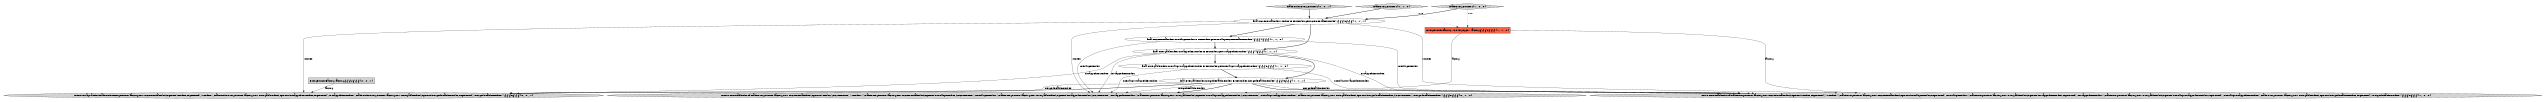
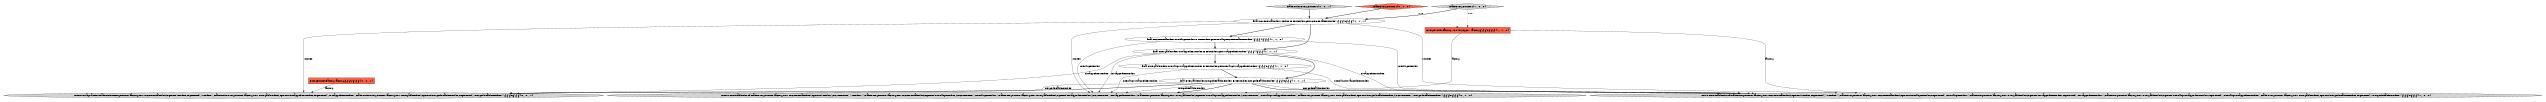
node "makeQueryRunners['0', '1', '0']": fillcolor lightgray -> tomato
node "QueryRunnerFactory factory@@@2@@@['0', '0', '1']": fillcolor lightgray -> tomato
